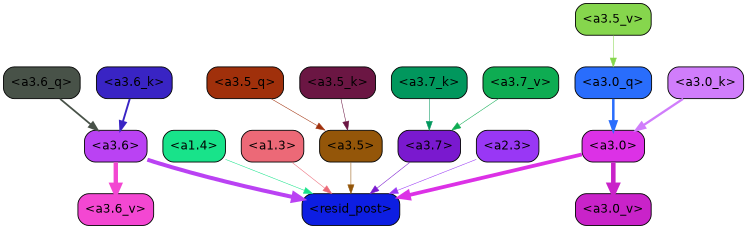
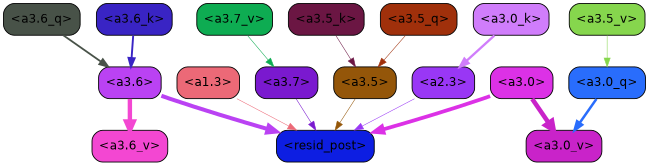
node "<a3.7_k>": removed
edge "<a3.0_q>" -> "<a3.0>": now "<a3.0_q>" -> "<a3.0_v>"
edge "<a3.0_k>" -> "<a3.0>": now "<a3.0_k>" -> "<a2.3>"
node "<a1.4>": removed
